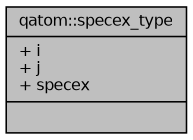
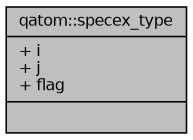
node "qatom::specex_type": text "+ specex" -> "+ flag"
